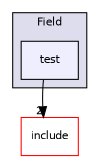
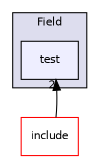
edge "test" -> "include": reversed
